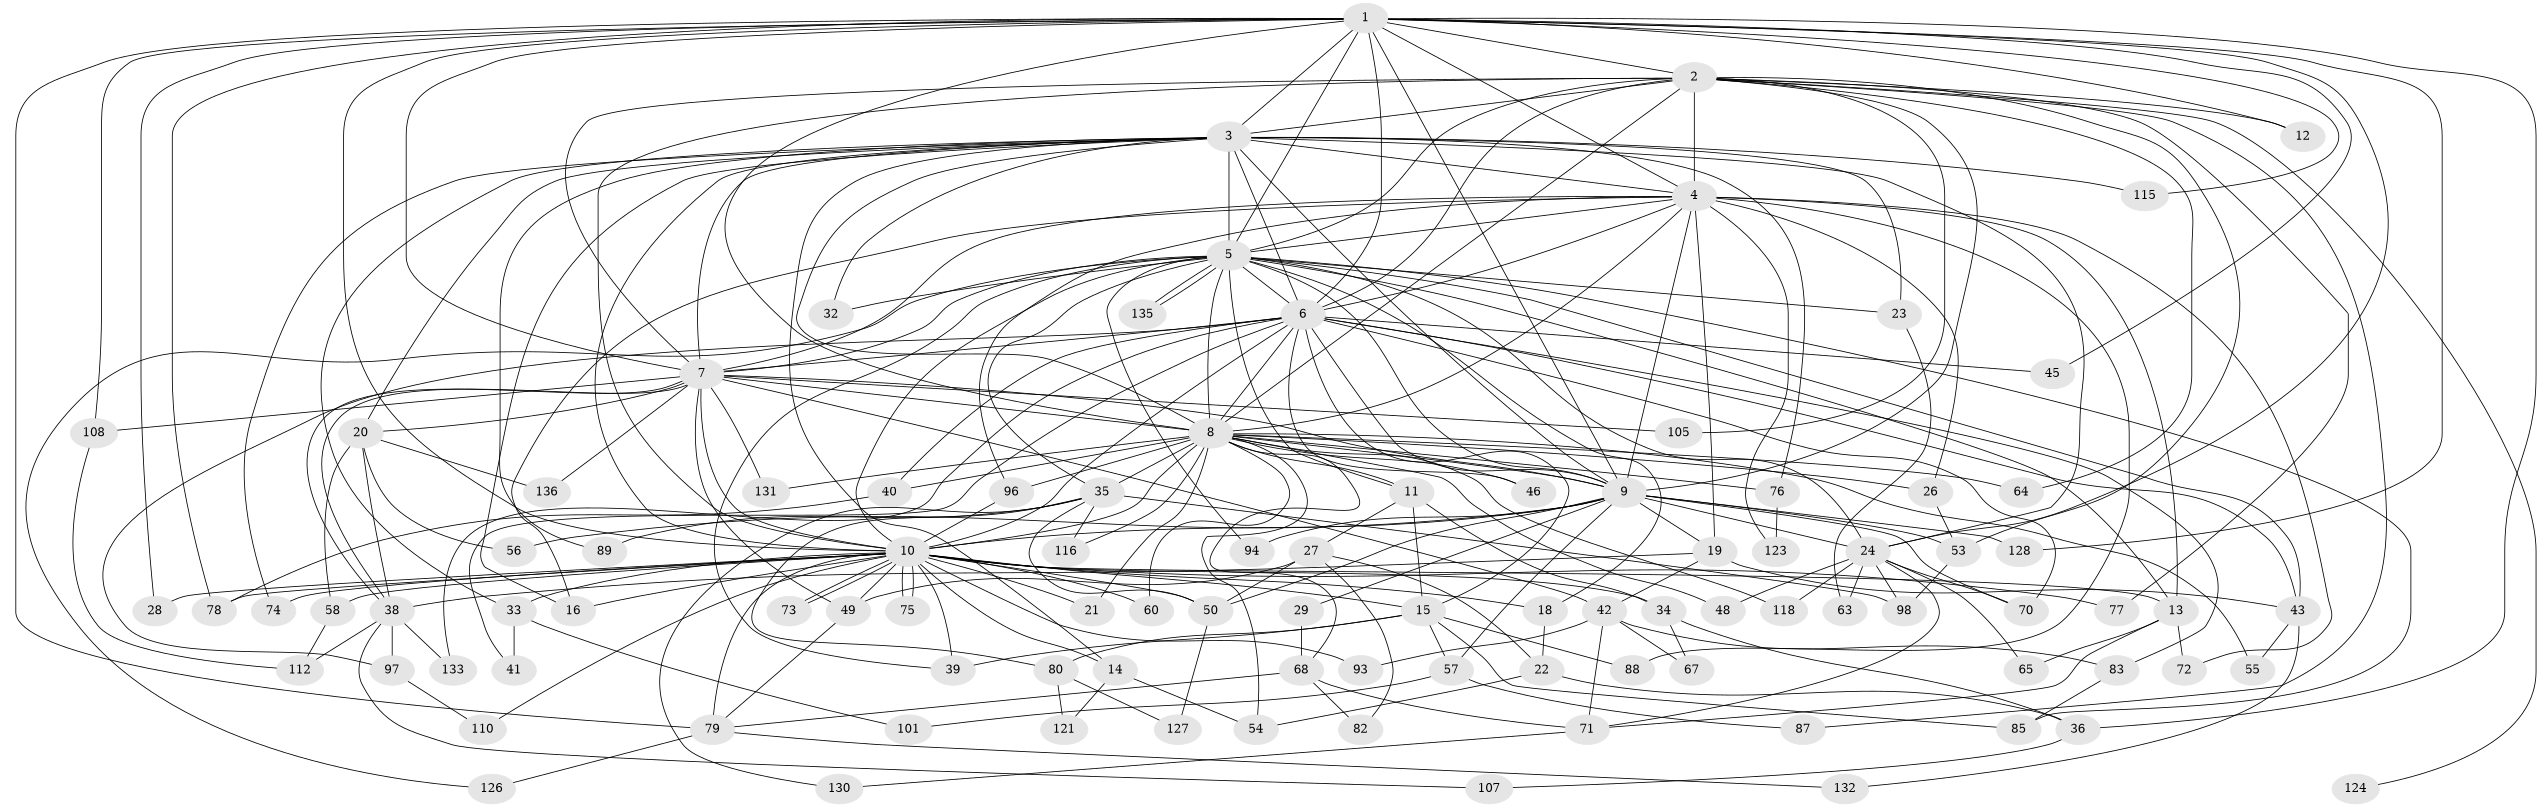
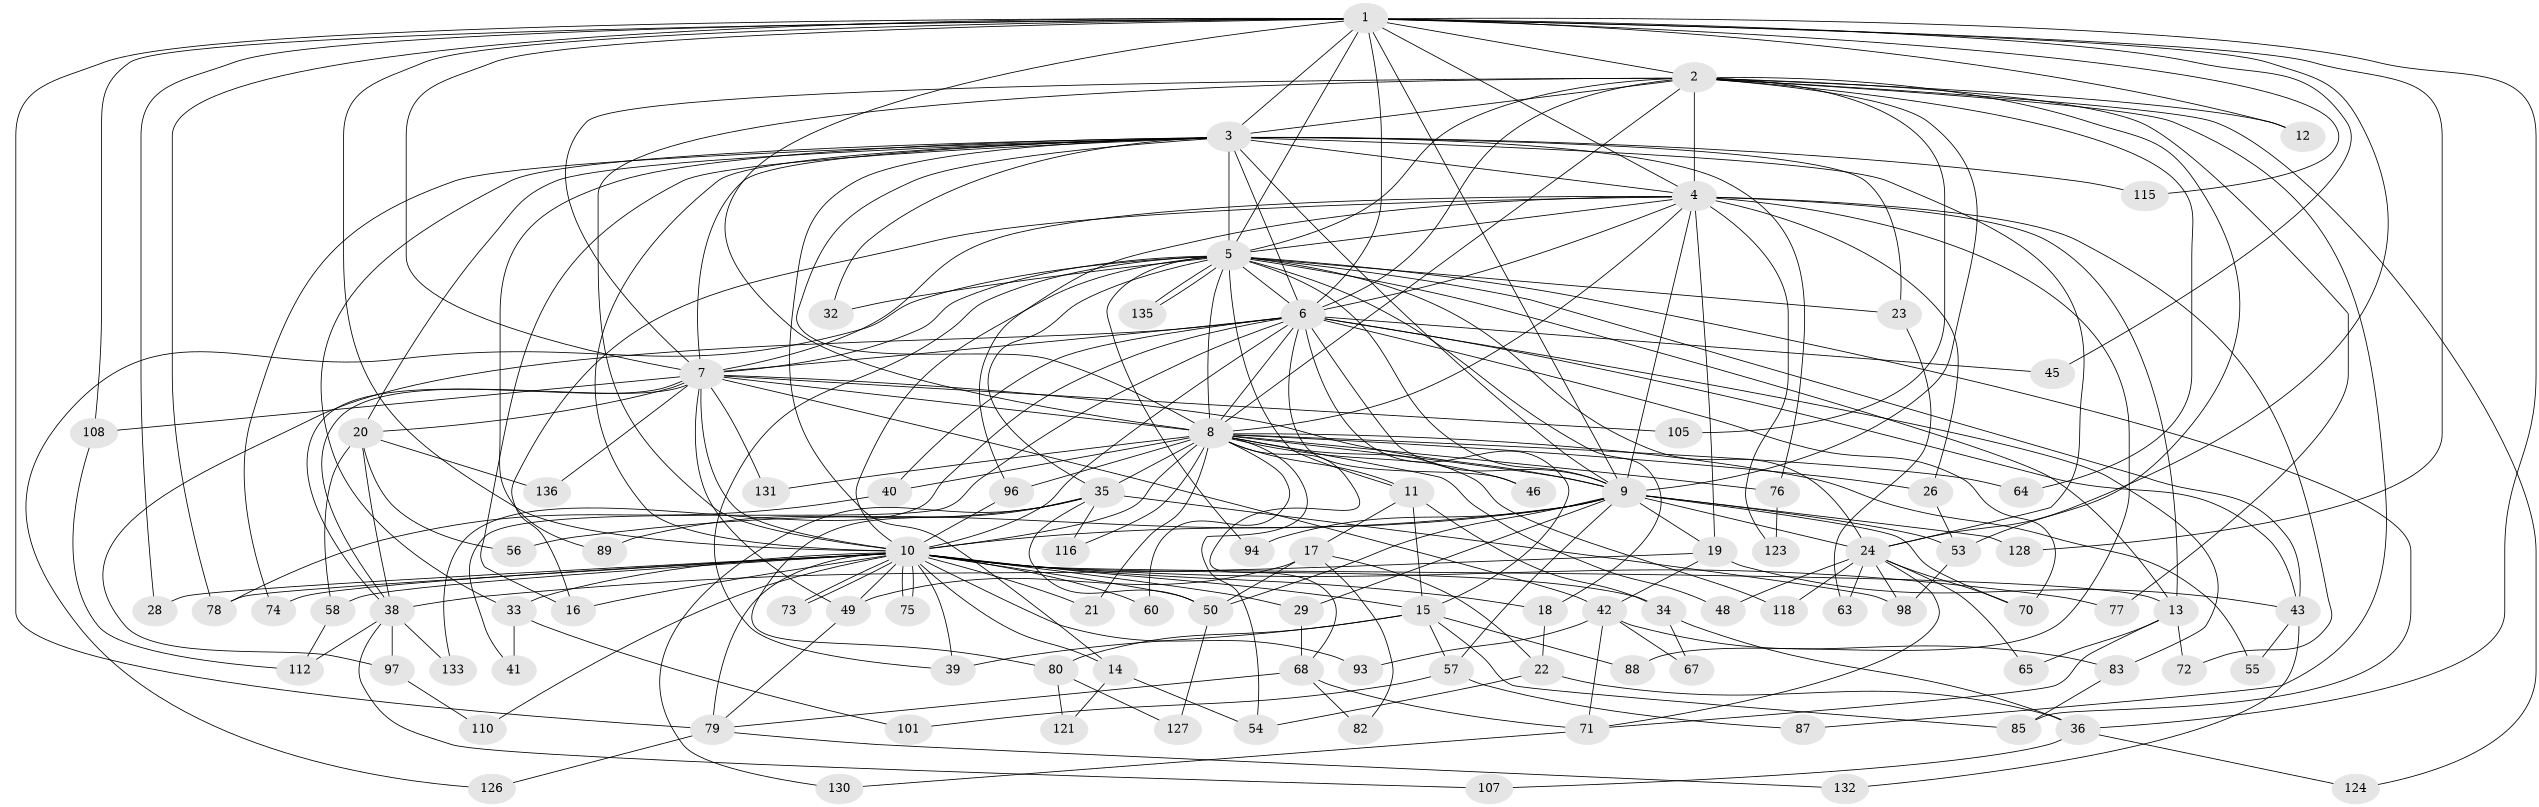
node "27": label "27" -> "17"
edge "10" -- "29": added
edge "36" -- "124": added
